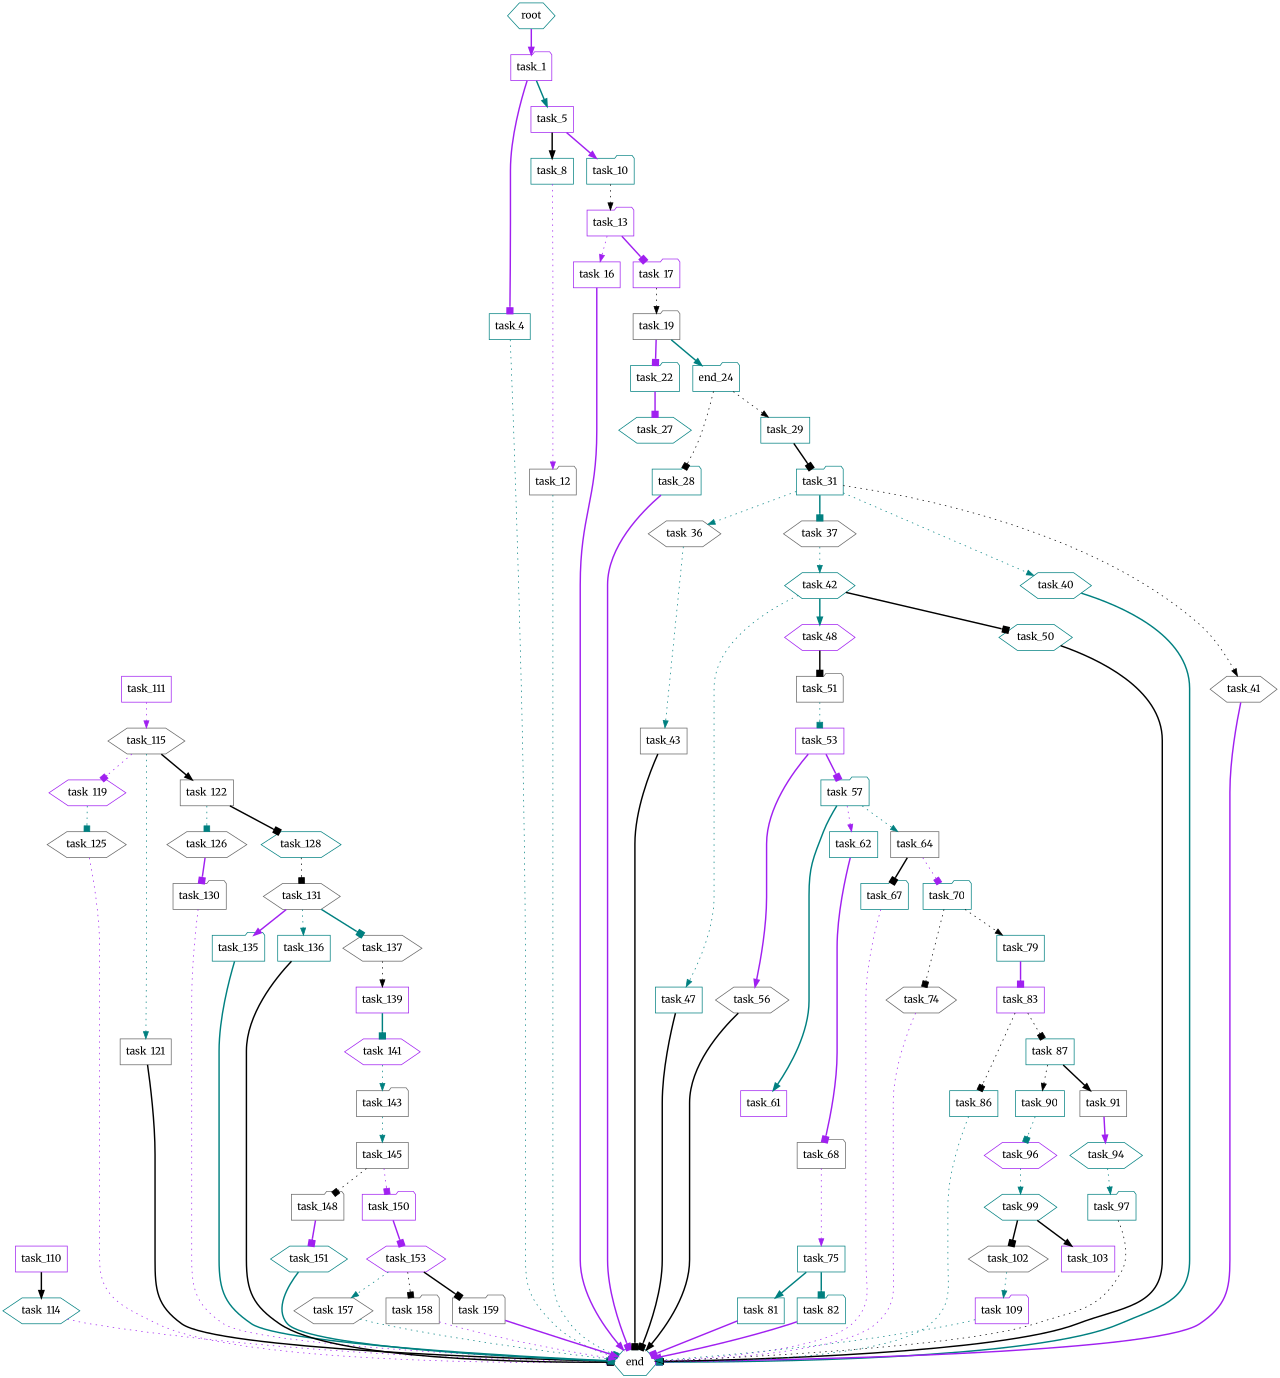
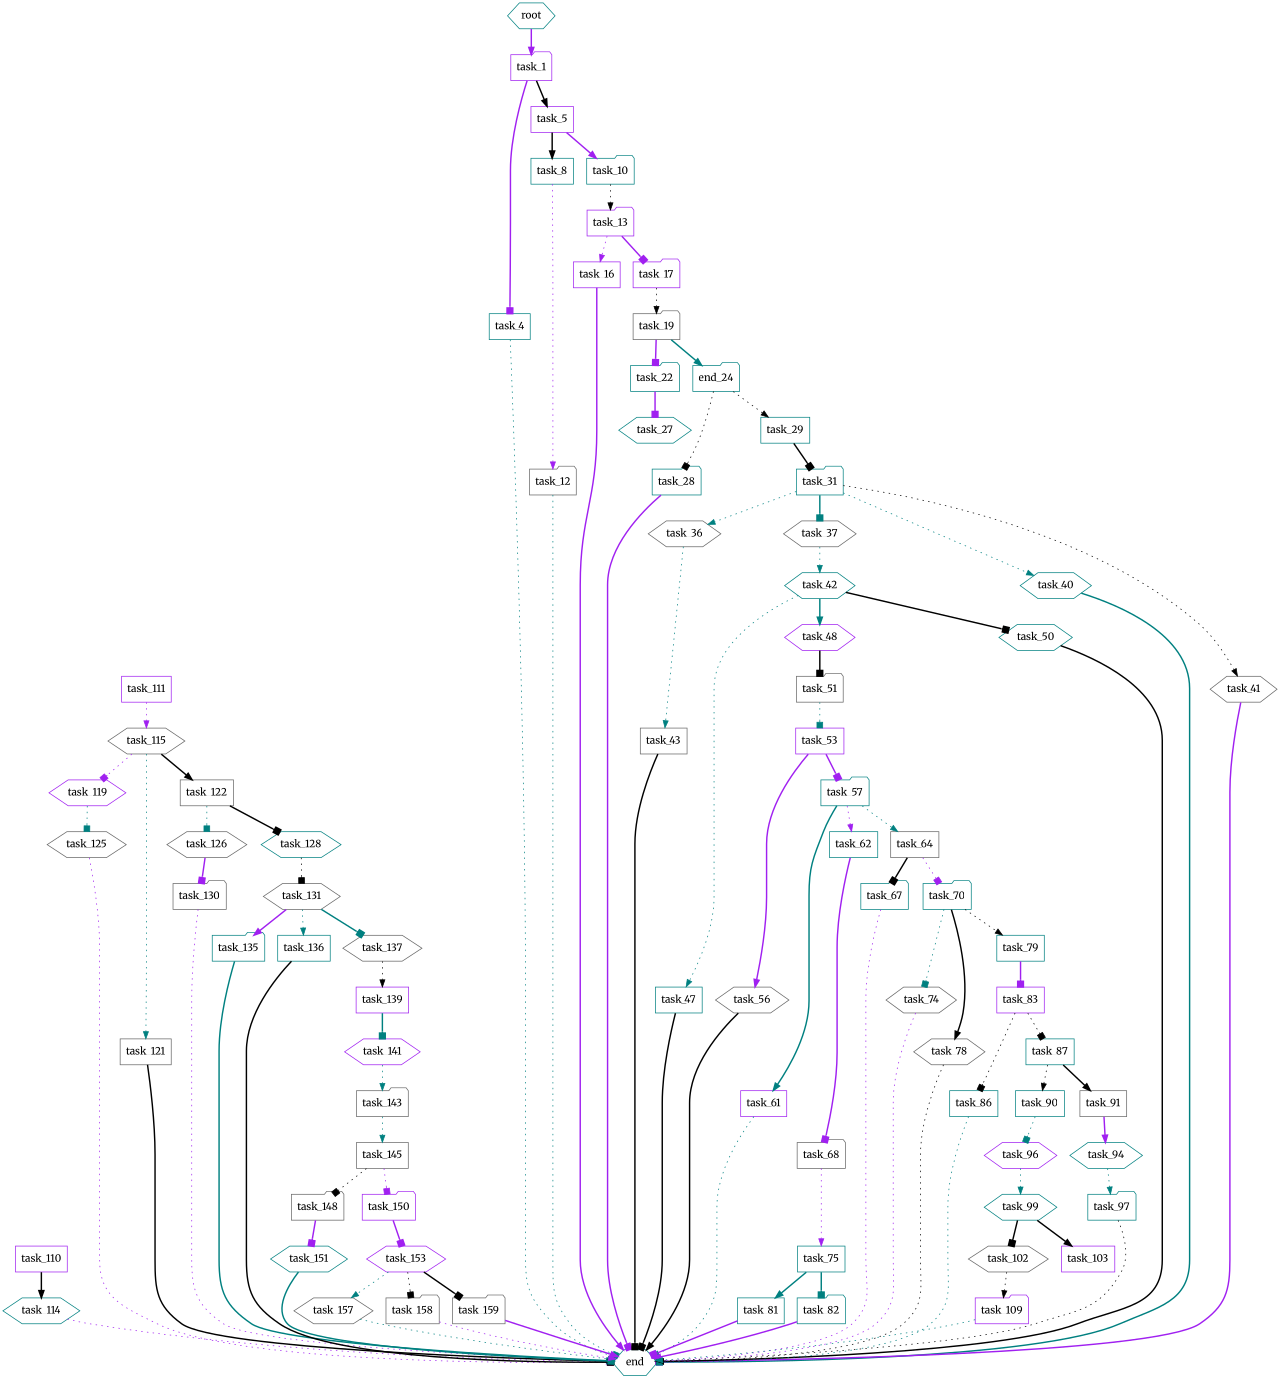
edge "task_1" -> "task_5": color teal -> black
edge "task_70" -> "task_74": color black -> teal
node "task_78": added
edge "task_61" -> "end": added
edge "task_102" -> "task_109": color teal -> black
